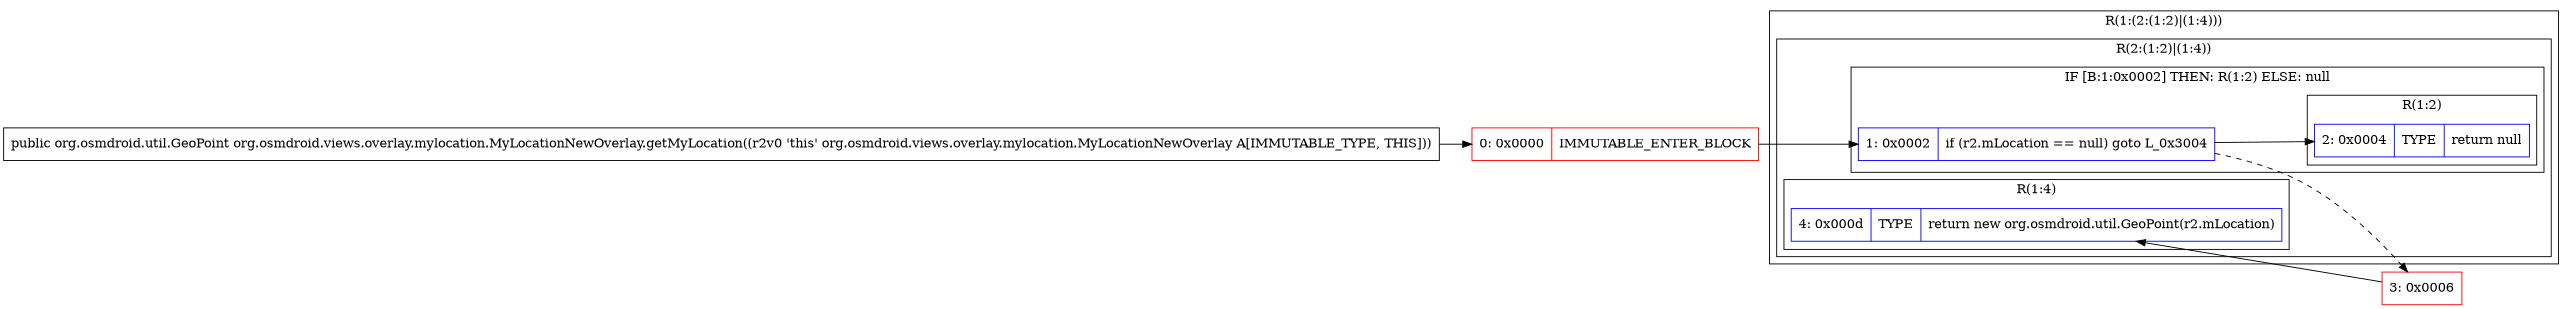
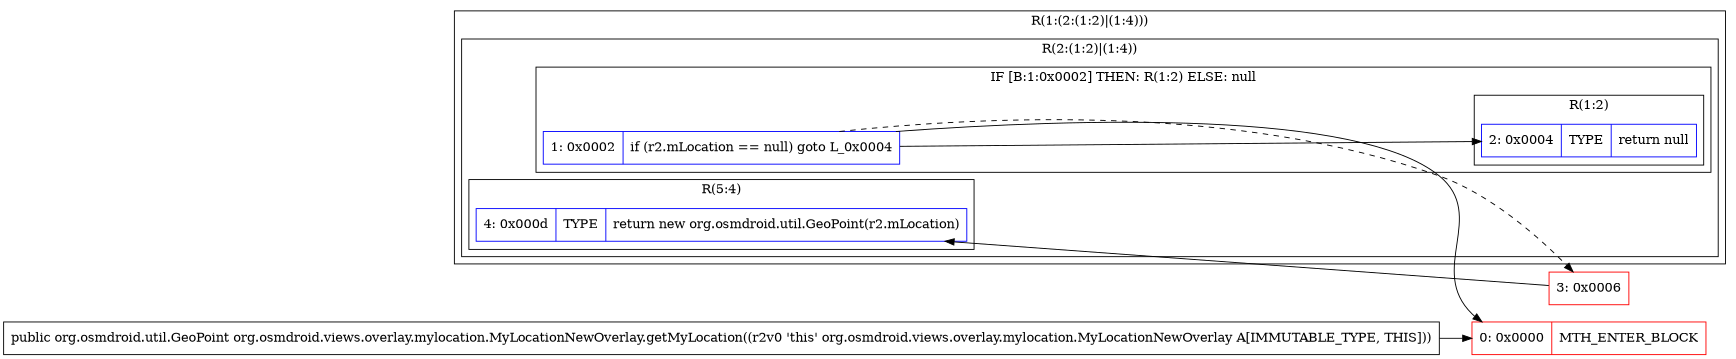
node "0: 0x0000": text "IMMUTABLE_ENTER_BLOCK" -> "MTH_ENTER_BLOCK"
edge "0: 0x0000" -> "1: 0x0002": reversed
node "1: 0x0002": text "if (r2.mLocation == null) goto L_0x3004" -> "if (r2.mLocation == null) goto L_0x0004"
cluster "R(1:4)": label "R(1:4)" -> "R(5:4)"
